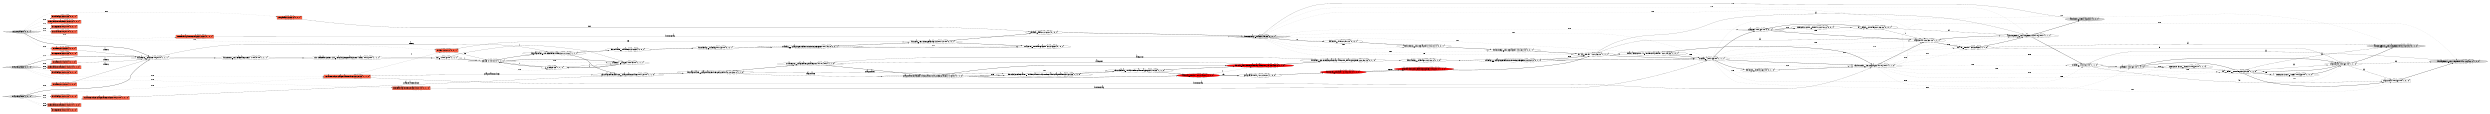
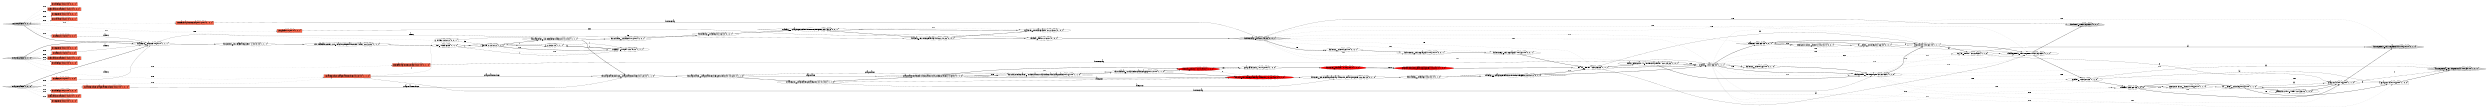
node "int size@@@2@@@['0', '0', '1']": fillcolor tomato -> white
edge "bd(++index( = cursor.key@@@34@@@['1', '1', '0']" -> "this.mergeBoost = new MergeBoost(bd)@@@37@@@['0', '1', '0']": removed, label "bd"
